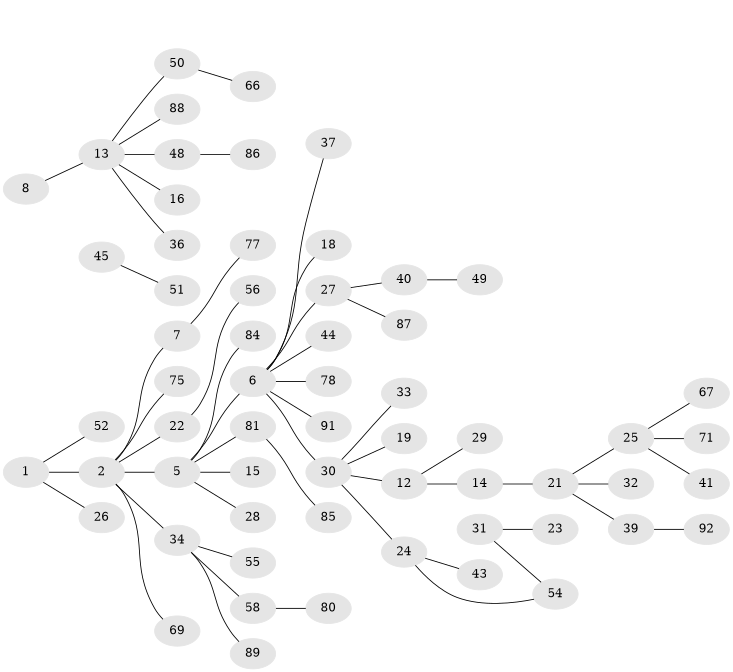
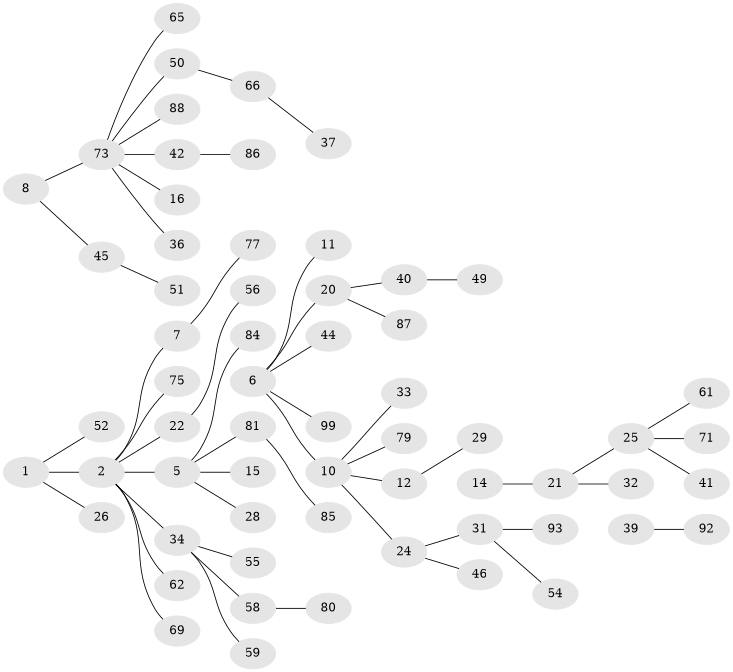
node "65": added
node "13": label "13" -> "73"
node "48": label "48" -> "42"
edge "8" -- "45": added
node "18": label "18" -> "11"
edge "37" -- "6": now "37" -- "66"
node "27": label "27" -> "20"
node "78": removed
node "67": label "67" -> "61"
edge "6" -- "5": removed
node "91": label "91" -> "99"
node "19": label "19" -> "79"
node "30": label "30" -> "10"
edge "12" -- "14": removed
edge "21" -- "39": removed
node "23": label "23" -> "93"
node "43": label "43" -> "46"
node "62": added
edge "24" -- "54": now "24" -- "31"
node "89": label "89" -> "59"
